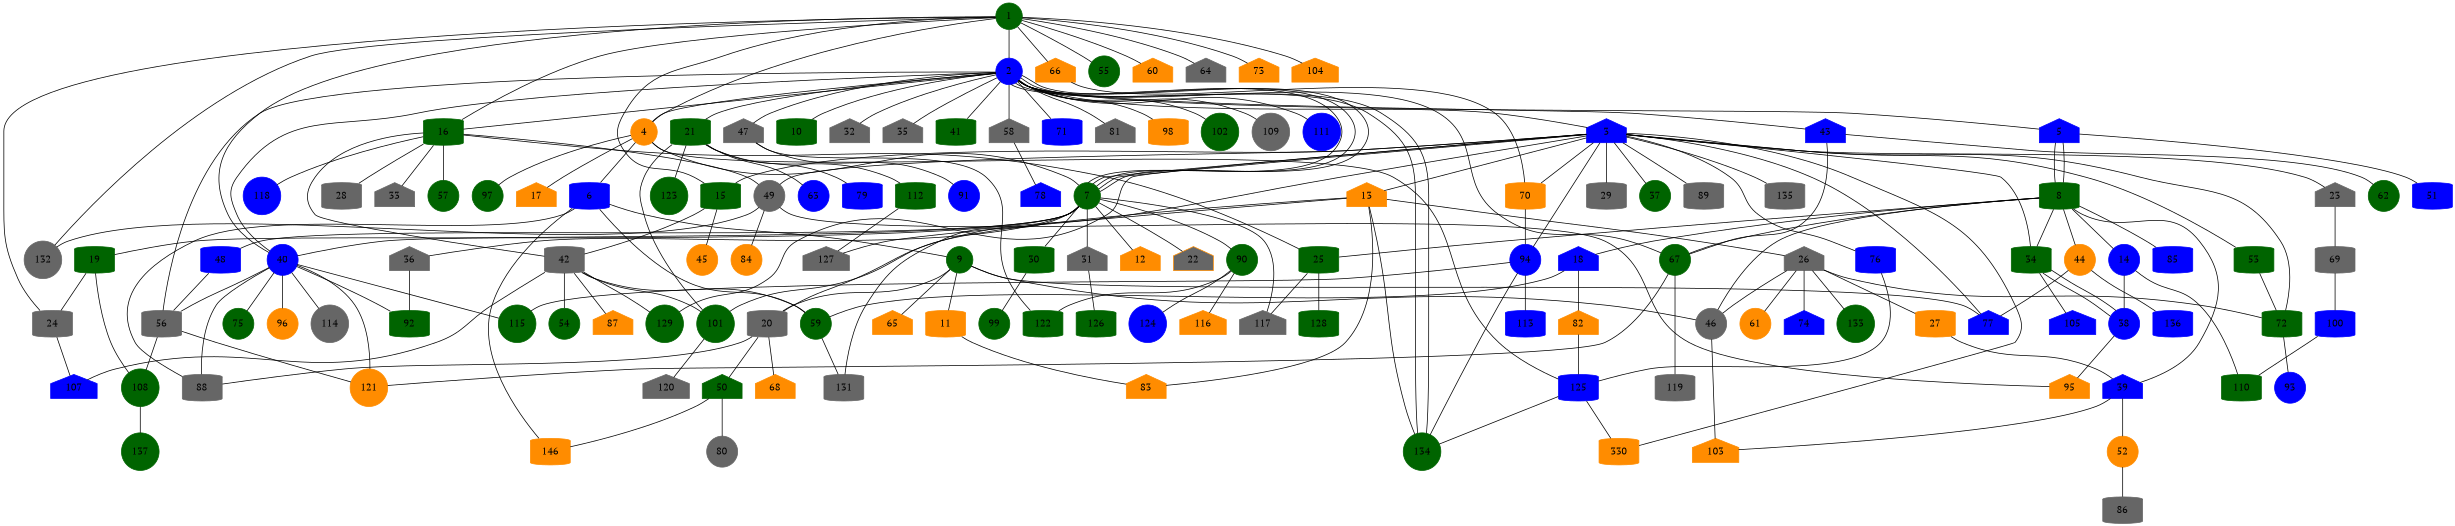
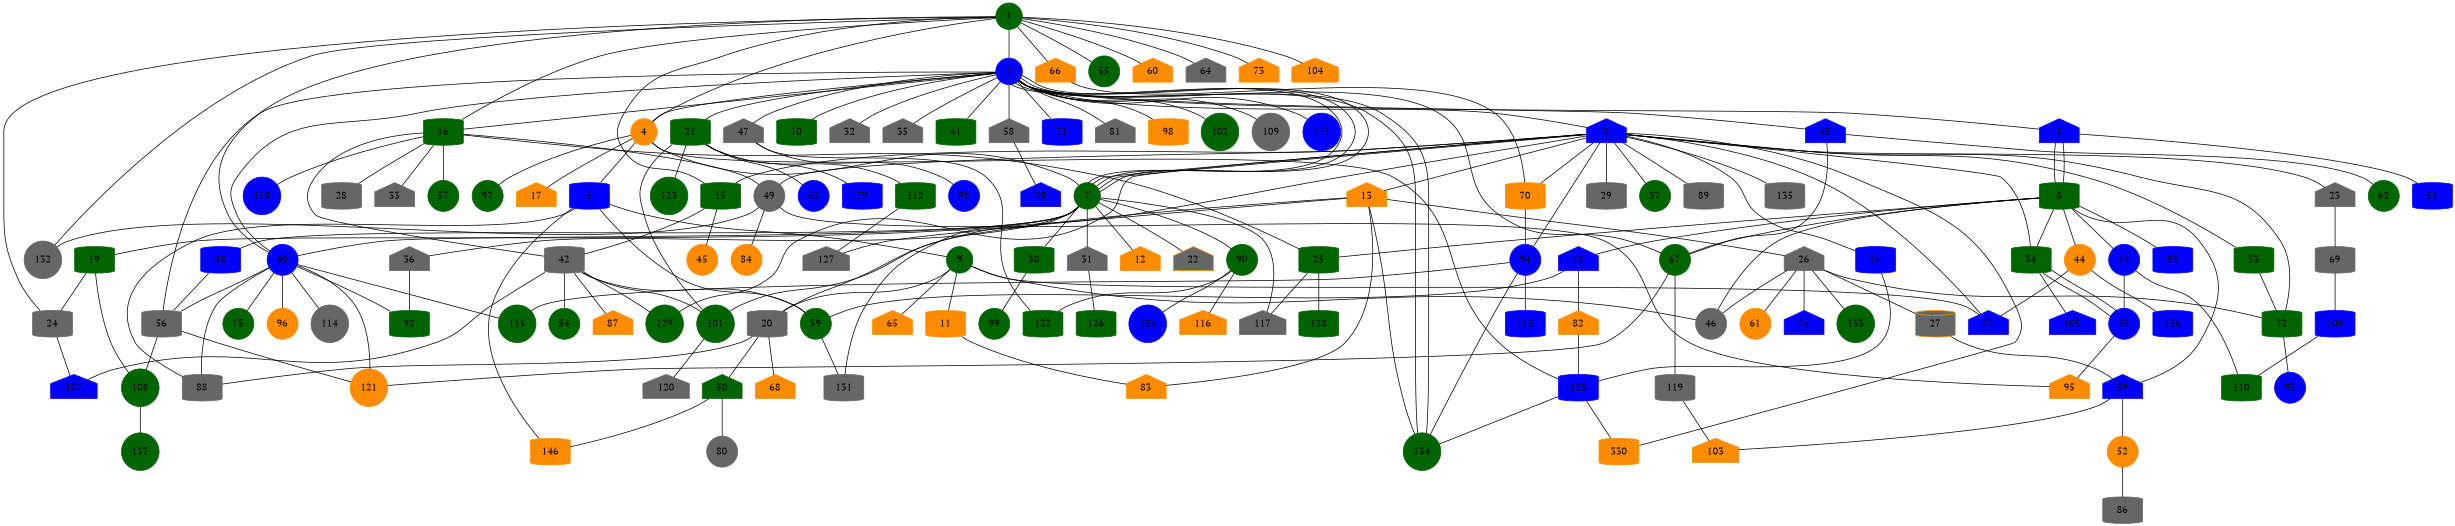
node "27": fillcolor darkorange -> gray40
edge "46" -- "103": now "119" -- "103"
